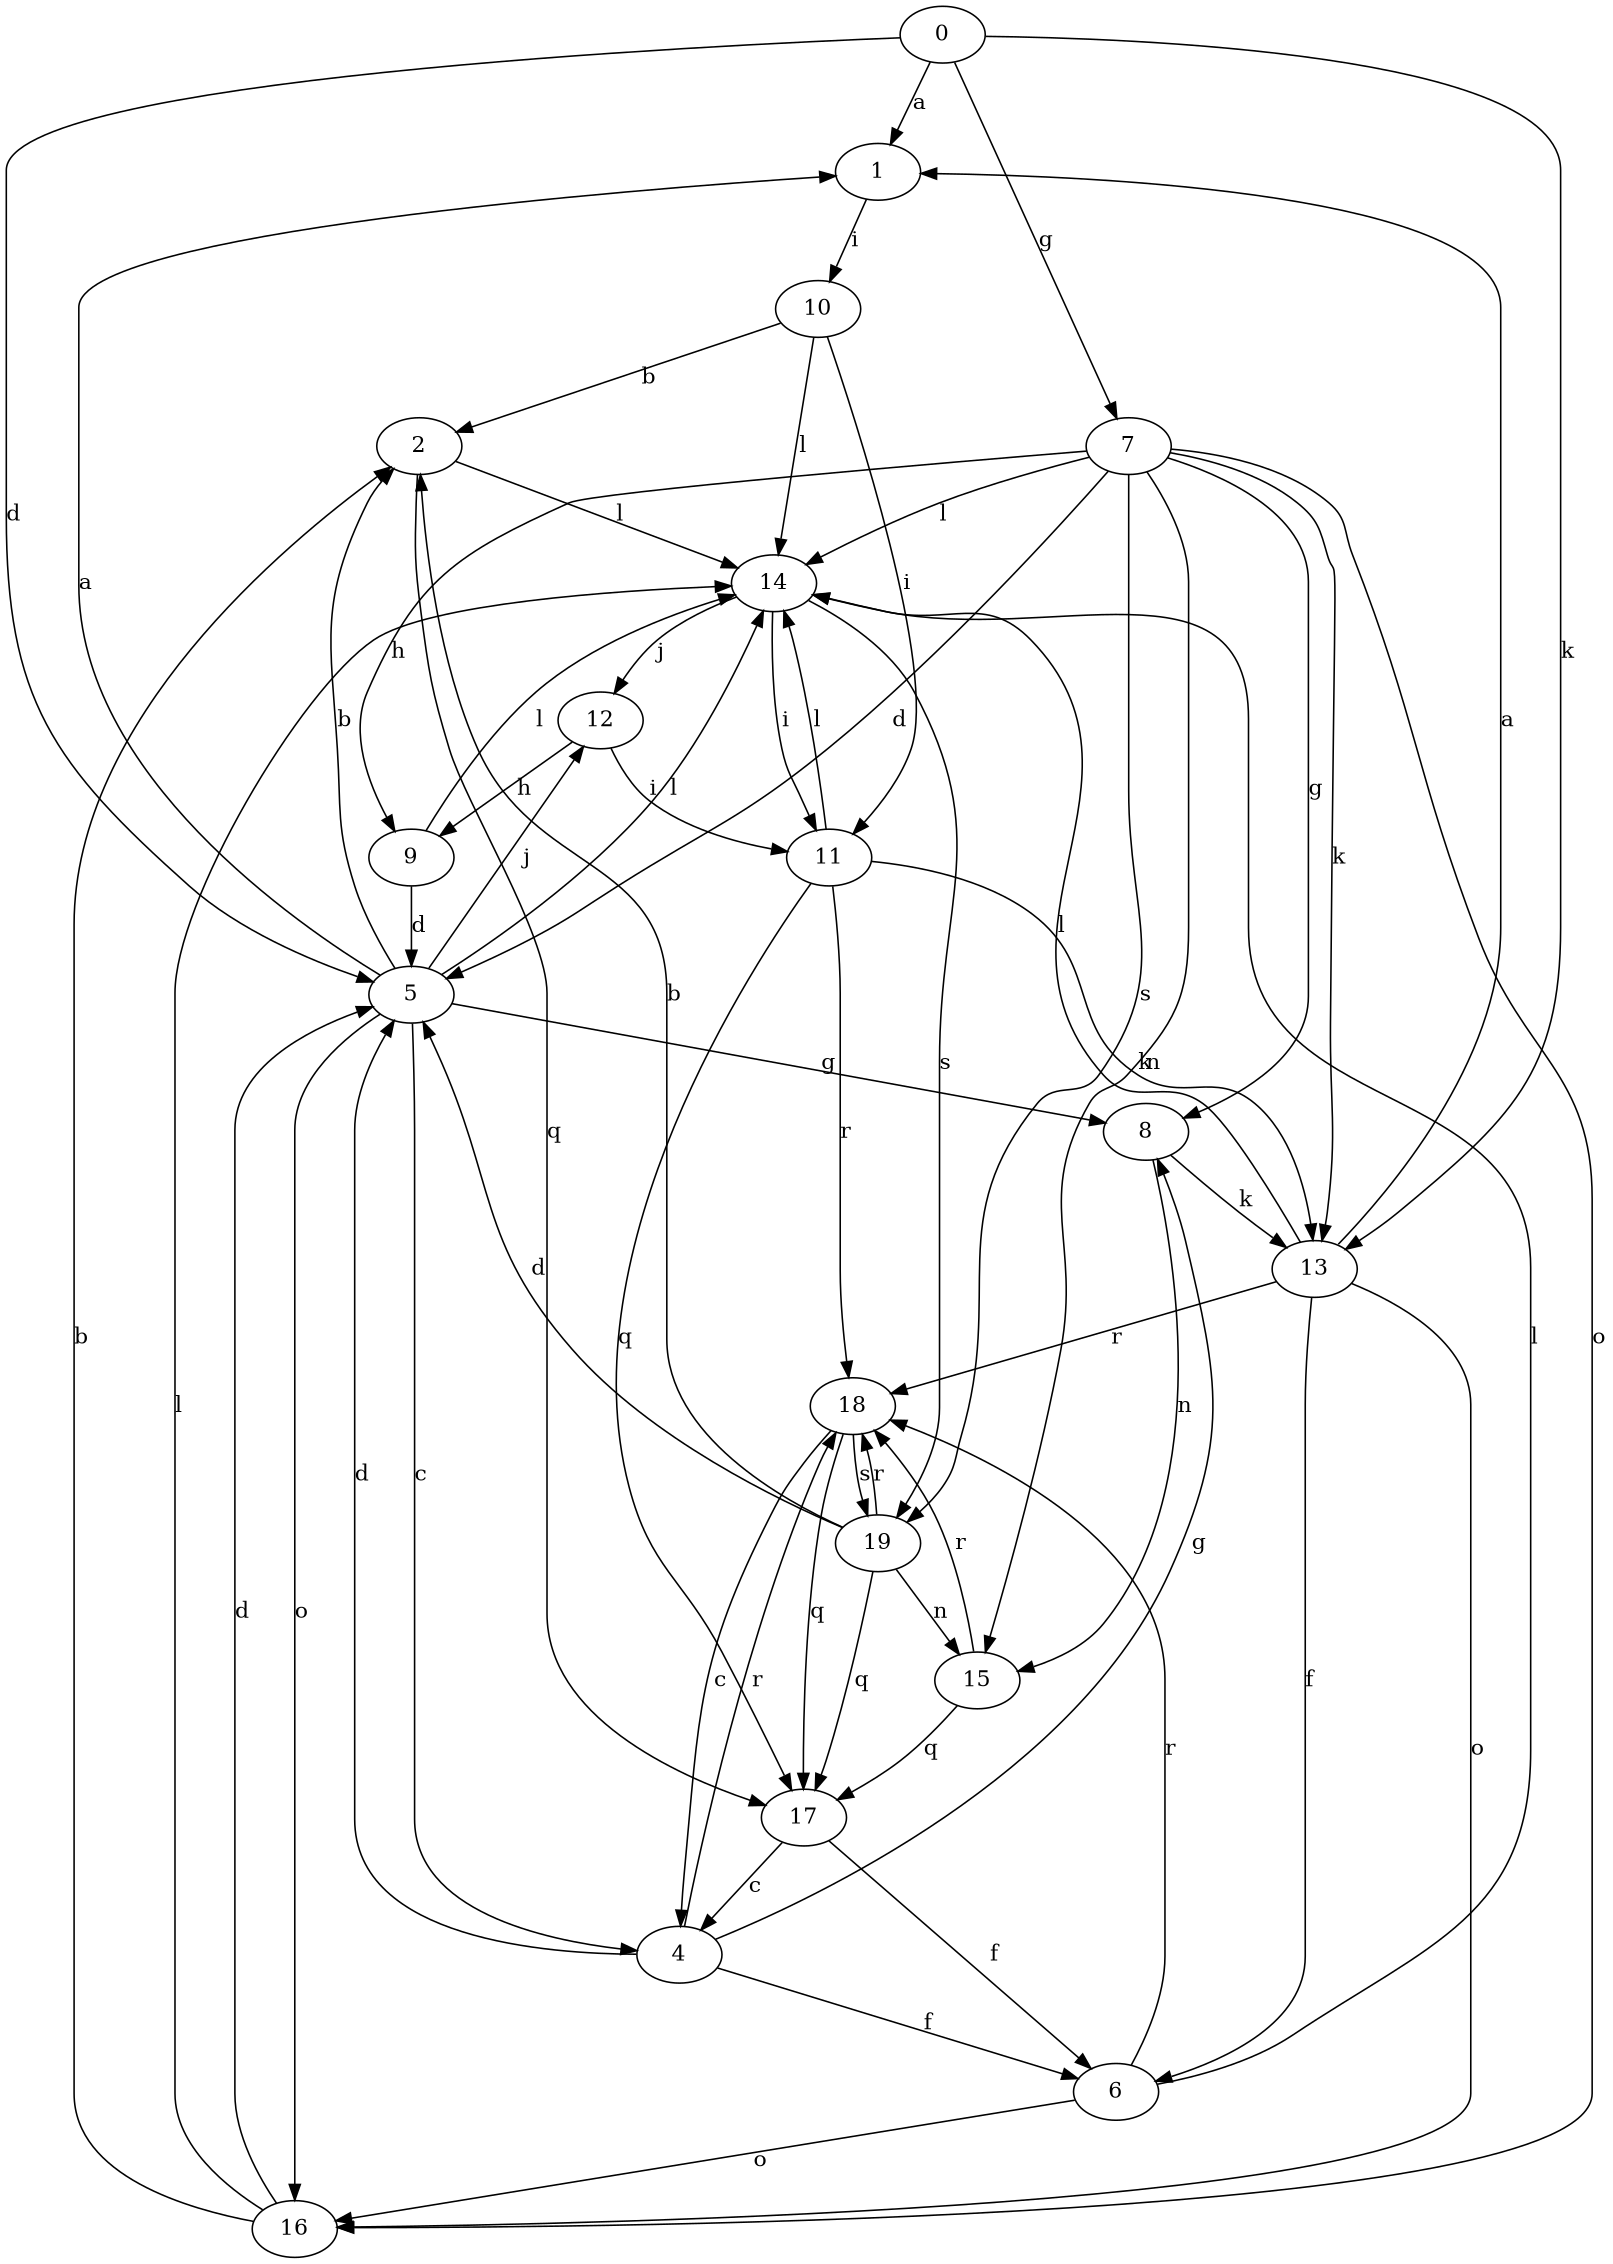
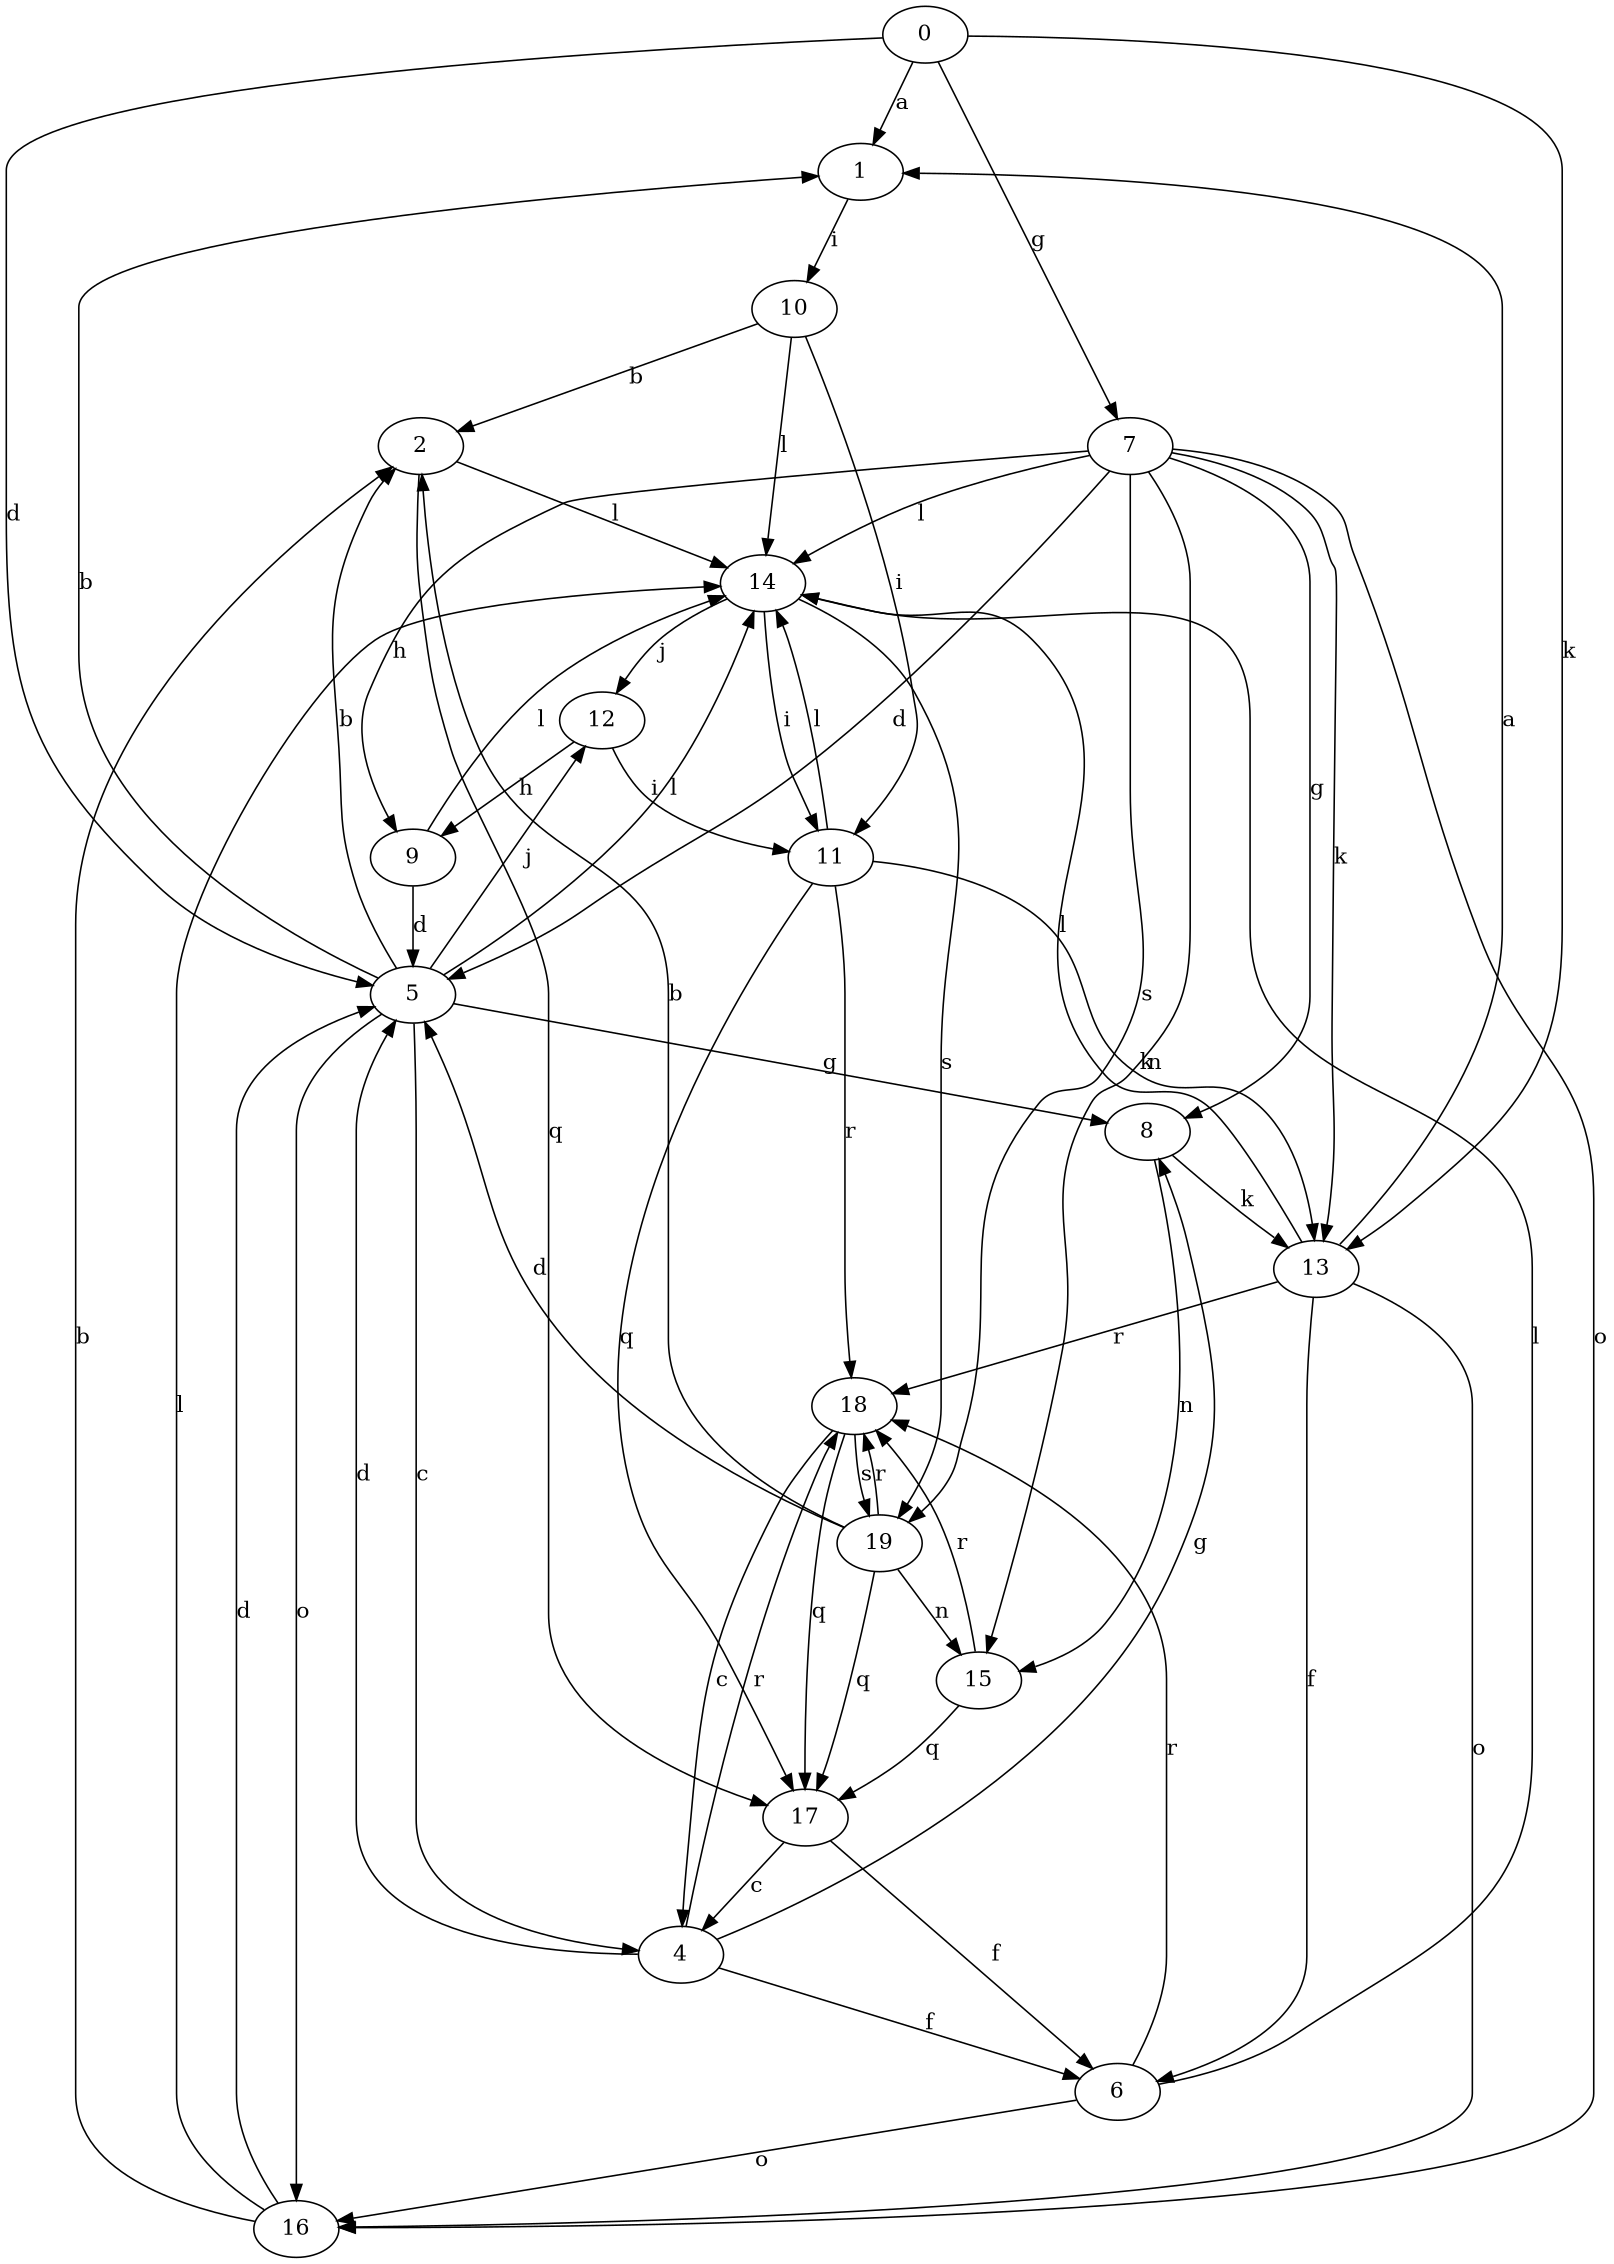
edge "5" -> "1": label "a" -> "b"
